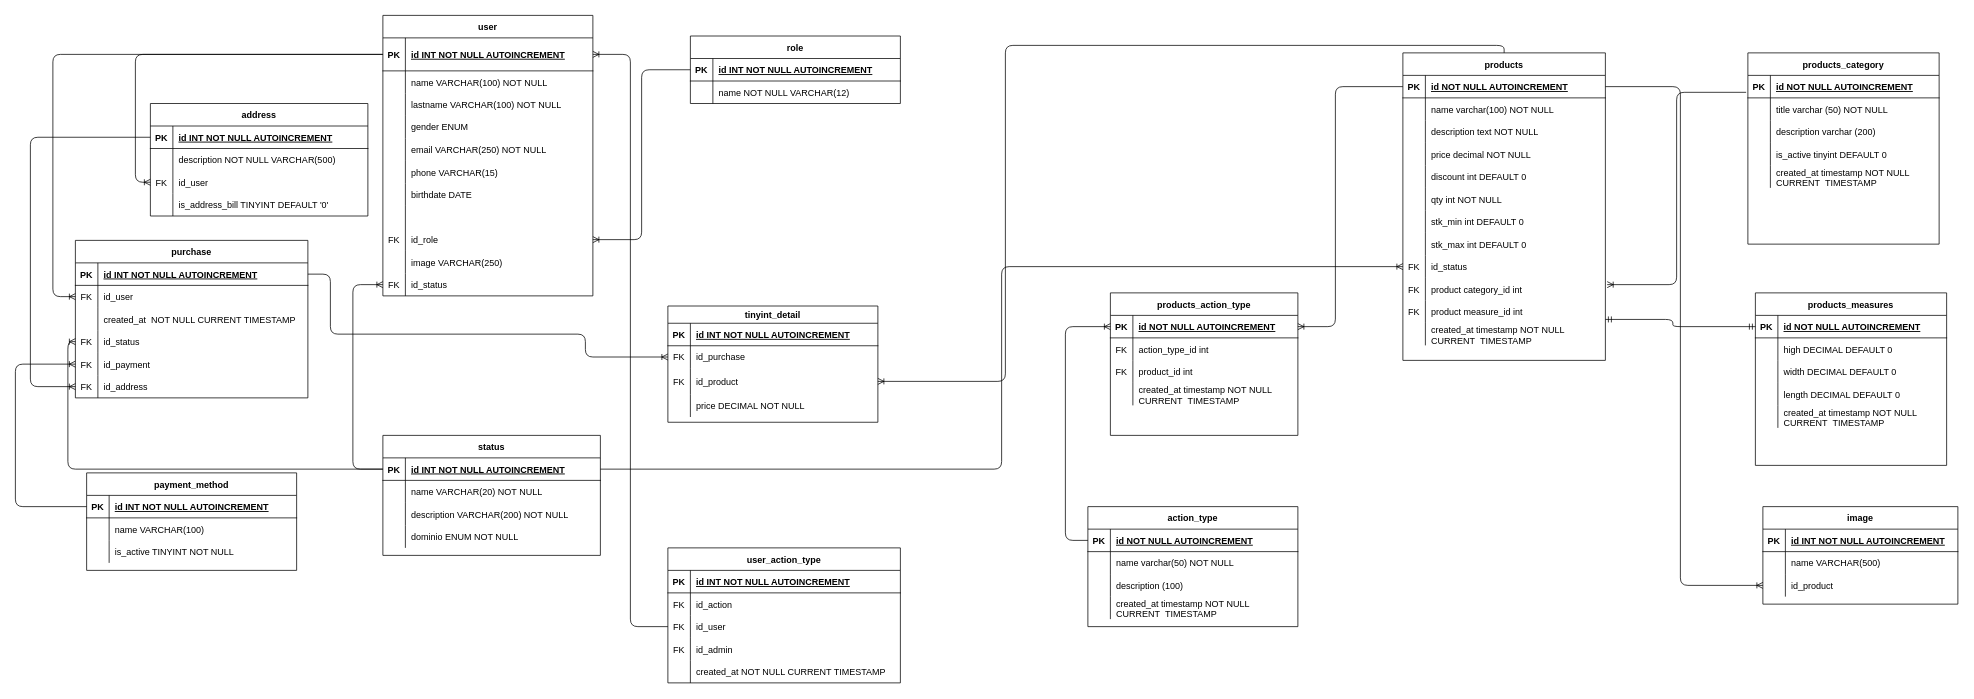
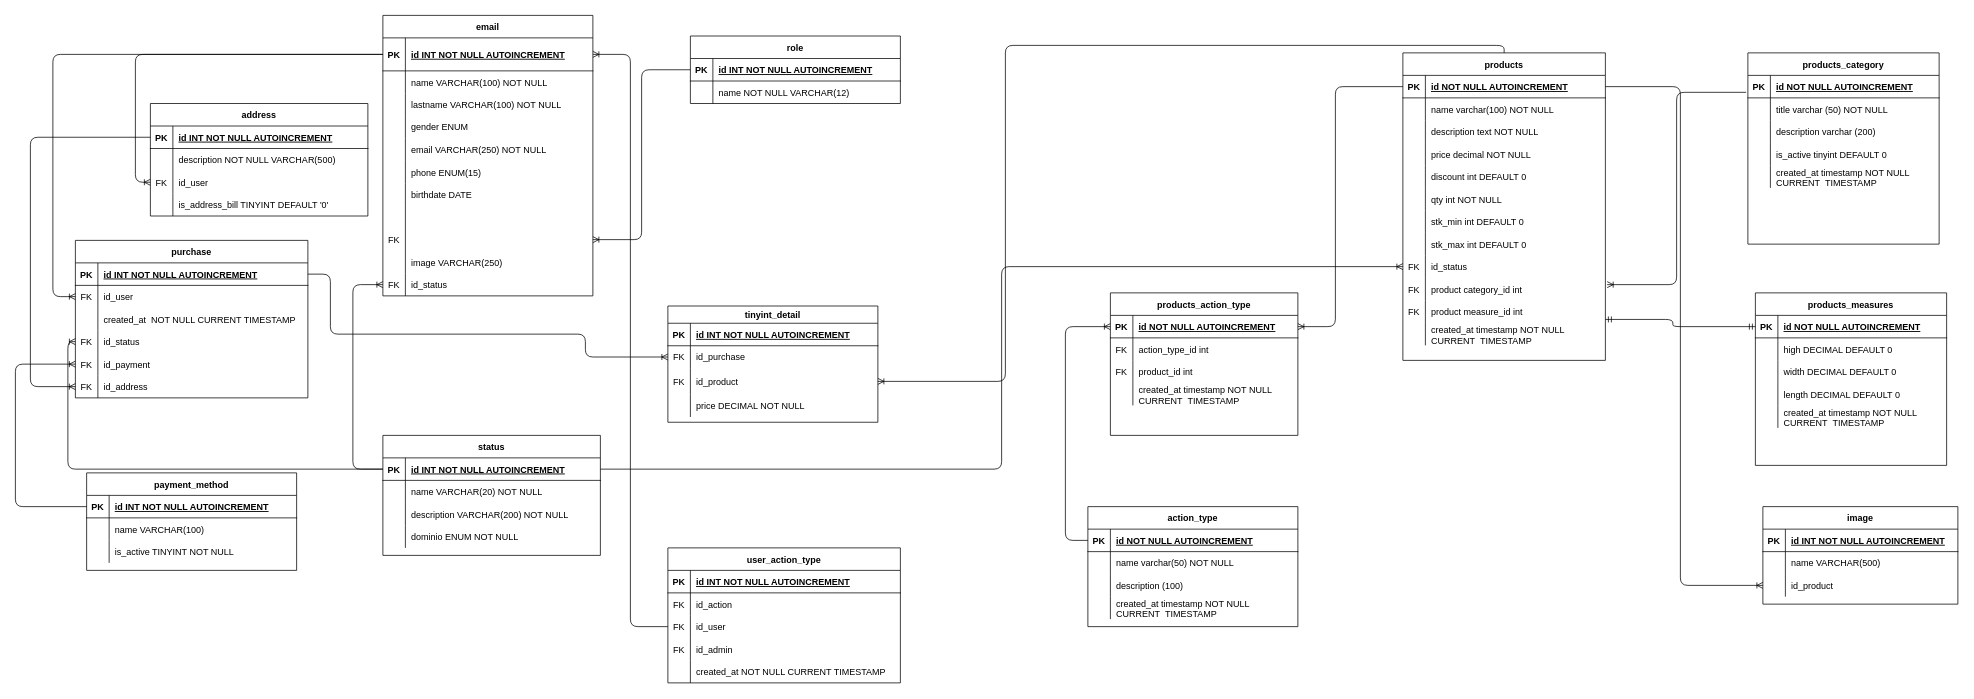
node "user": label "user" -> "email"
node "phone VARCHAR(15)": label "phone VARCHAR(15)" -> "phone ENUM(15)"
node "id_role": removed
